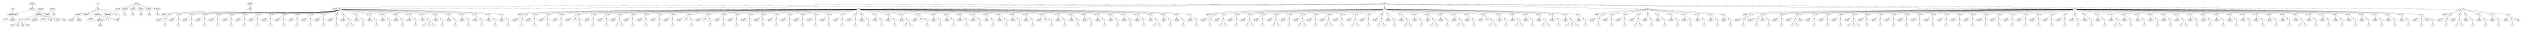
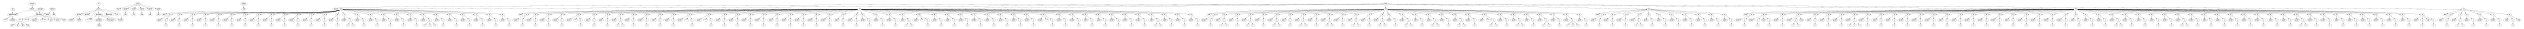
node "div": label "div" -> "acheveImprime"
